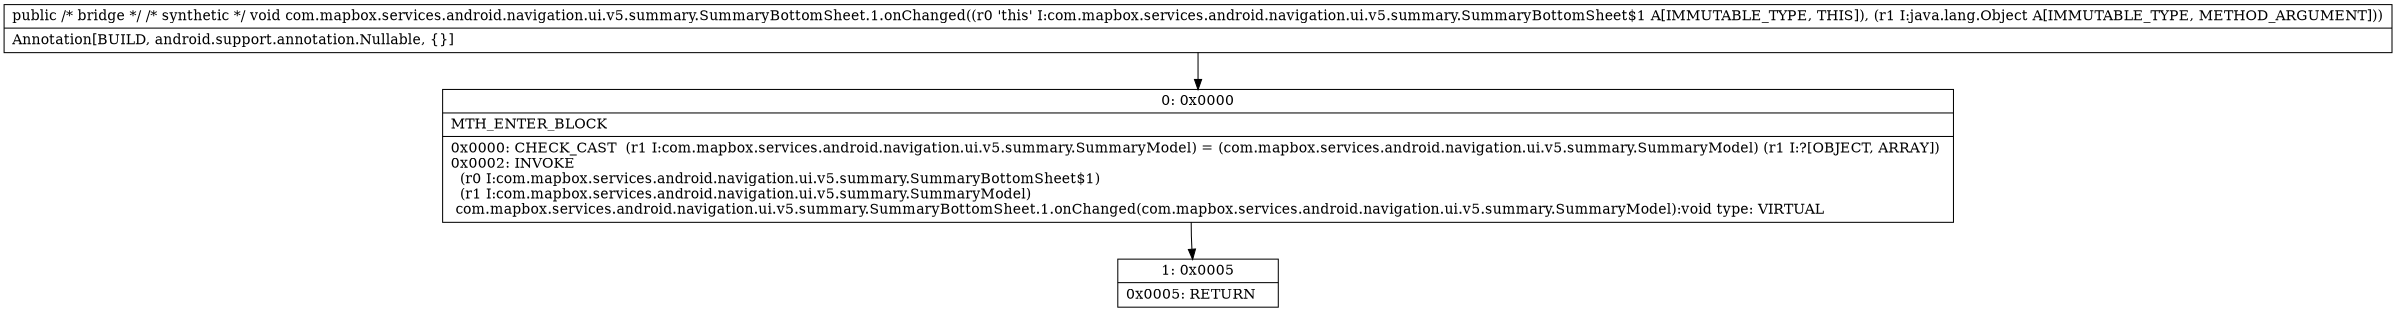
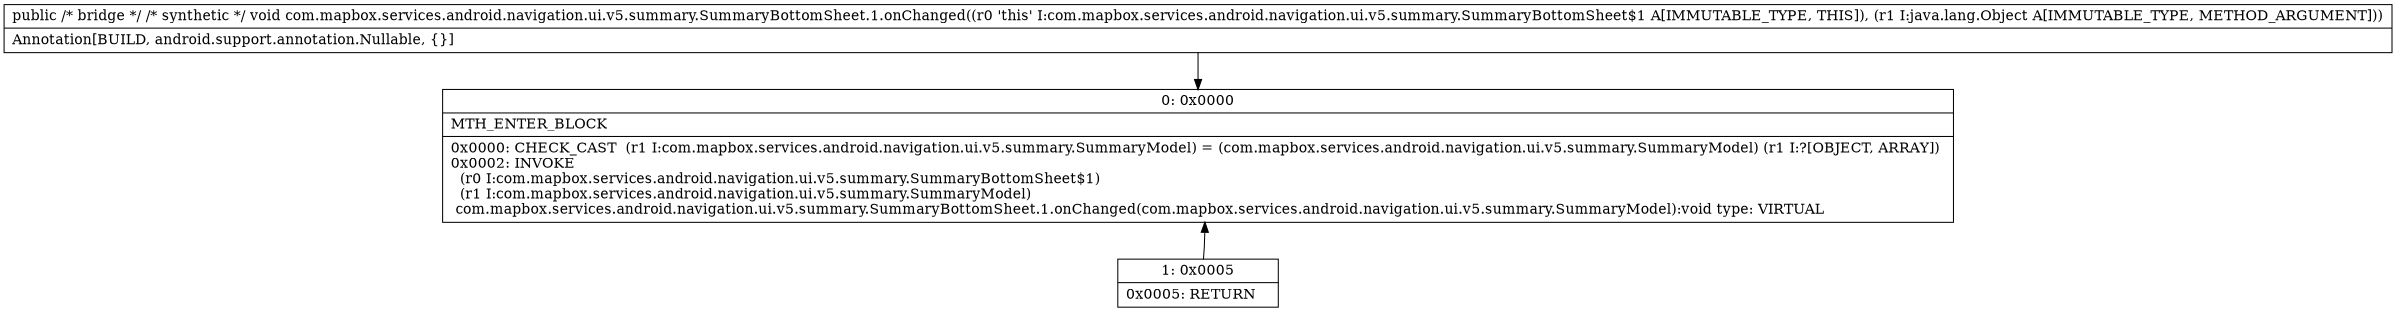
edge "0: 0x0000" -> "1: 0x0005": reversed
